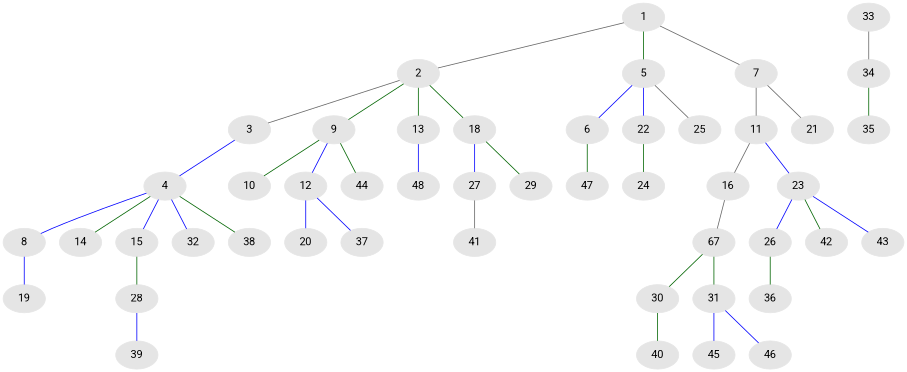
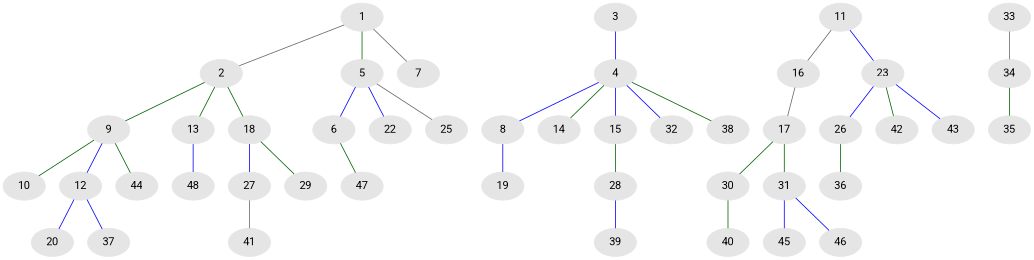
edge "2" -- "3": removed
edge "7" -- "11": removed
node "21": removed
node "24": removed
node "67": label "67" -> "17"
